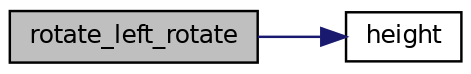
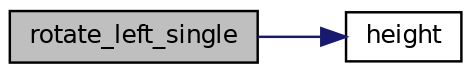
node "rotate_left_rotate": label "rotate_left_rotate" -> "rotate_left_single"
